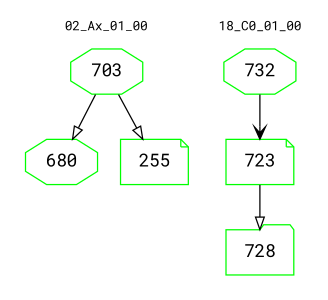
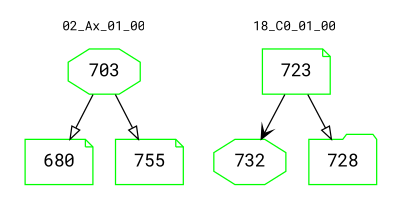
edge "732" -> "723": reversed
node "680": shape octagon -> note
node "255": label "255" -> "755"
